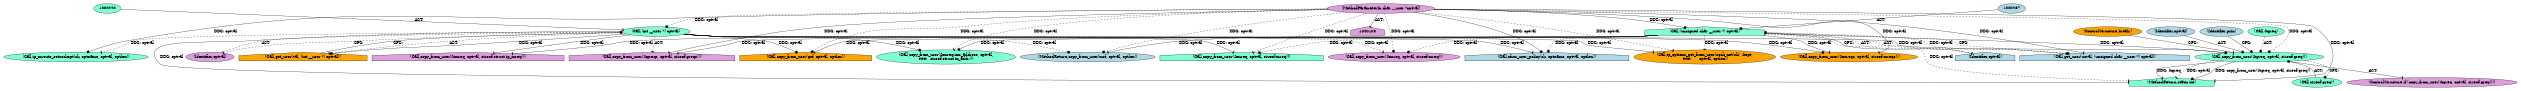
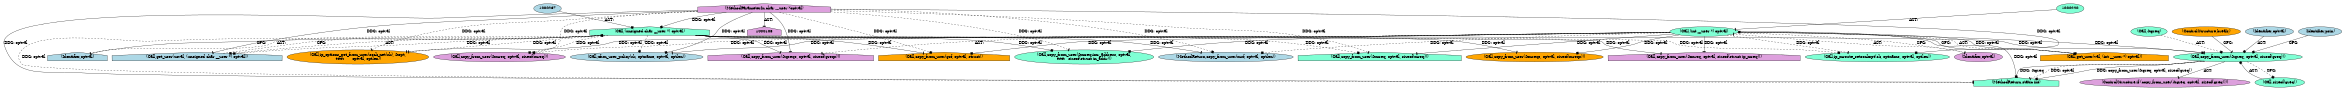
node "(MethodParameterIn,char __user *optval)": shape ellipse -> house
edge "(MethodParameterIn,char __user *optval)" -> "(Call,(int __user *) optval)": removed, label "DDG: optval"
edge "(MethodParameterIn,char __user *optval)" -> "(Call,copy_from_user(&greq, optval, sizeof(greq)))": removed, label "DDG: optval"
edge "(MethodParameterIn,char __user *optval)" -> "(Call,copy_from_user(&mreqs, optval, sizeof(mreqs)))": removed, label "DDG: optval"
edge "(Call,(unsigned char __user *) optval)" -> "(Call,ip_mroute_setsockopt(sk, optname, optval, optlen))": added, label "DDG: optval"
node "(Call,copy_from_user(gsf, optval, optlen))": label "(Call,copy_from_user(gsf, optval, optlen))" -> "(Call,copy_from_user(gsf, optval, struct))"
node "(Call,xfrm_user_policy(sk, optname, optval, optlen))": shape house -> ellipse
edge "(Call,(int __user *) optval)" -> "(MethodReturn,static int)": arrowhead tee -> box
